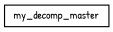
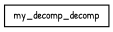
node "my_decomp_master": label "my_decomp_master" -> "my_decomp_decomp"
